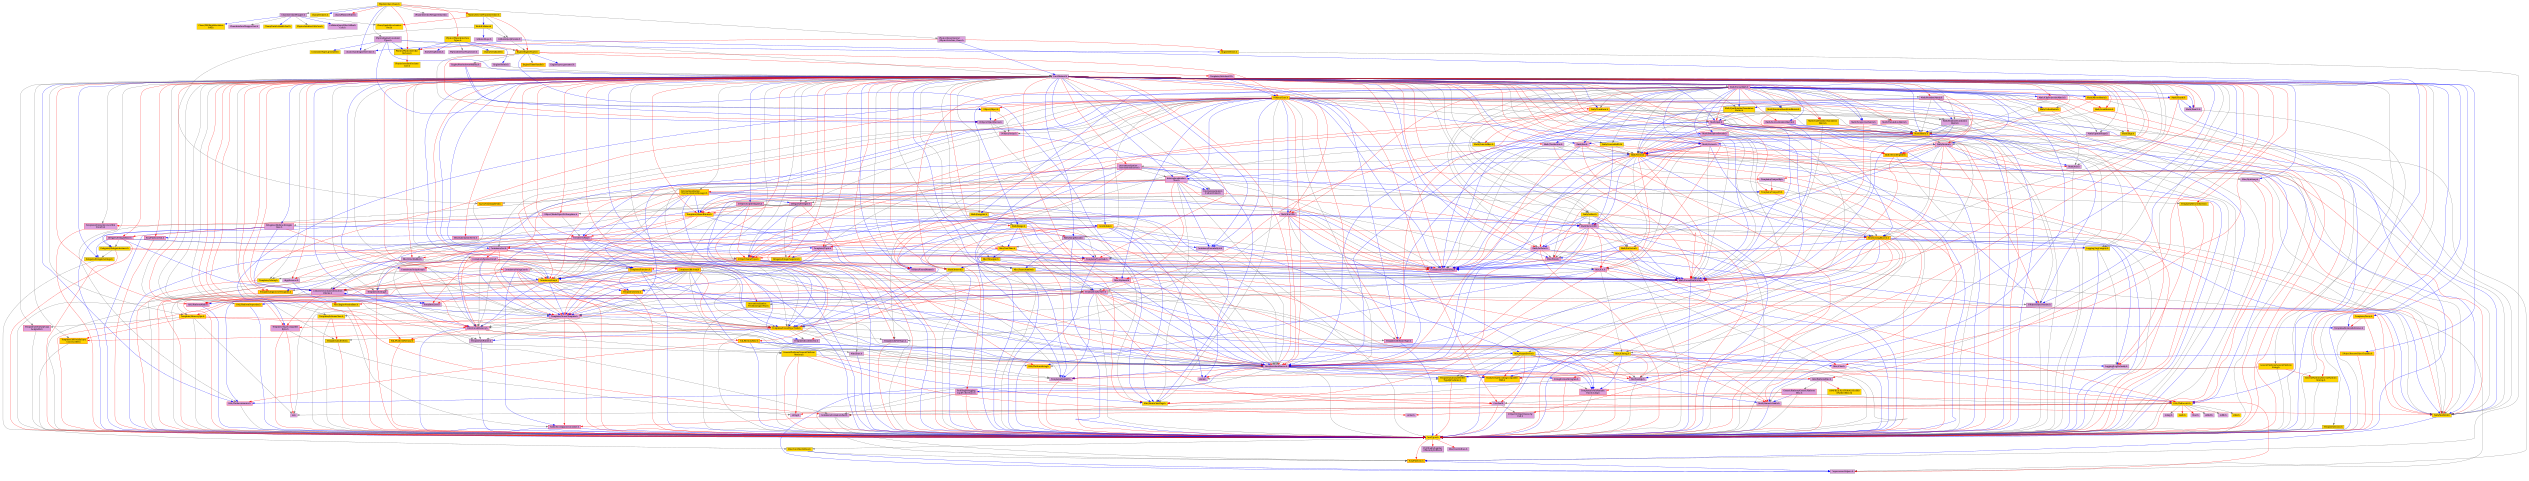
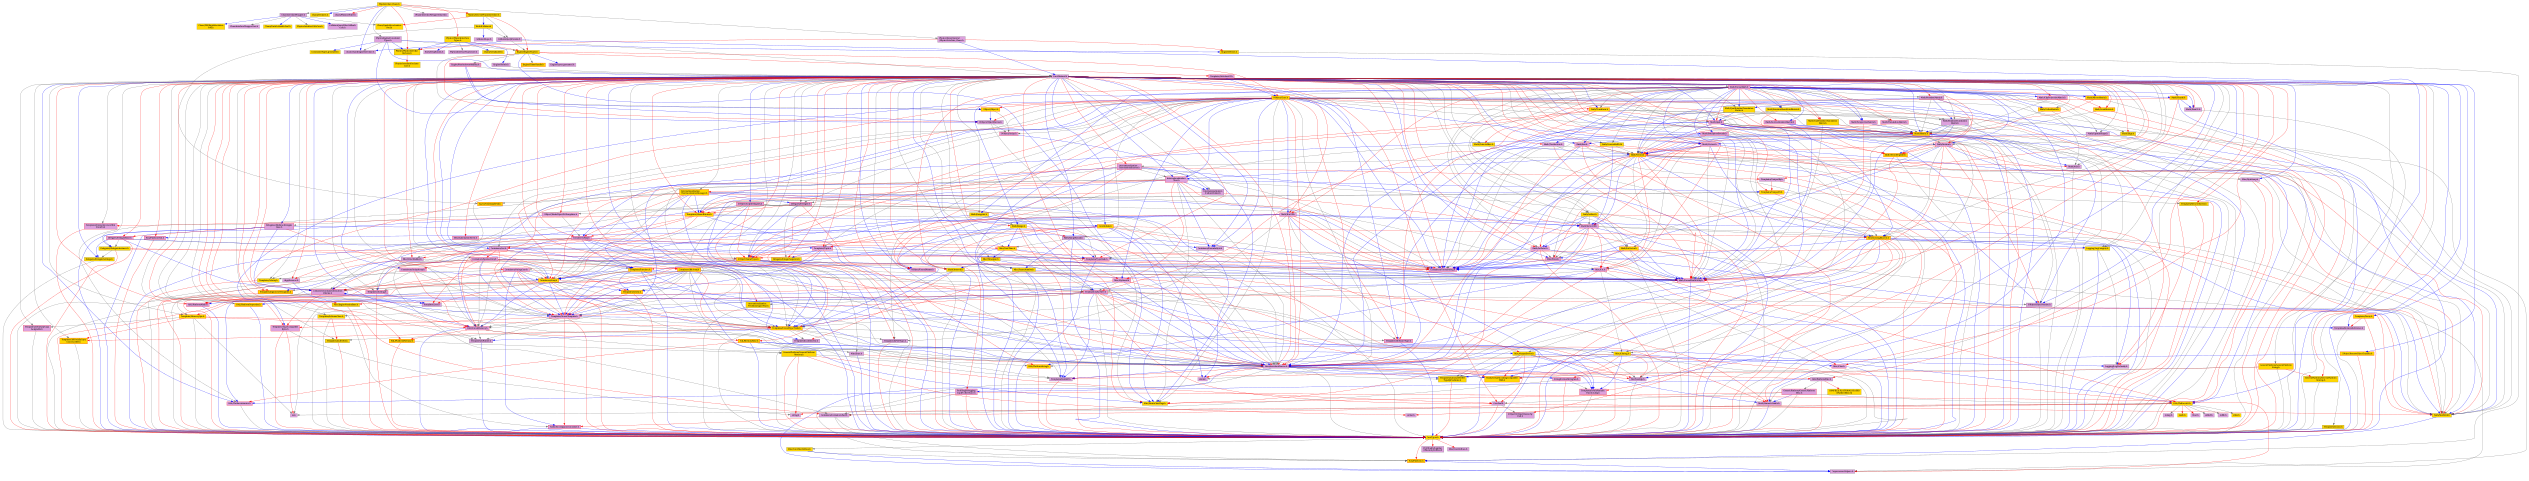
edge "CoreGlobals.h" -> "Misc/OutputDevice.h": color blue -> red
edge "Templates/IsTriviallyCopy Constructible.h" -> "Misc/CoreMiscDefines.h": now "Templates/IsTriviallyCopy Constructible.h" -> "CoreTypes.h"
